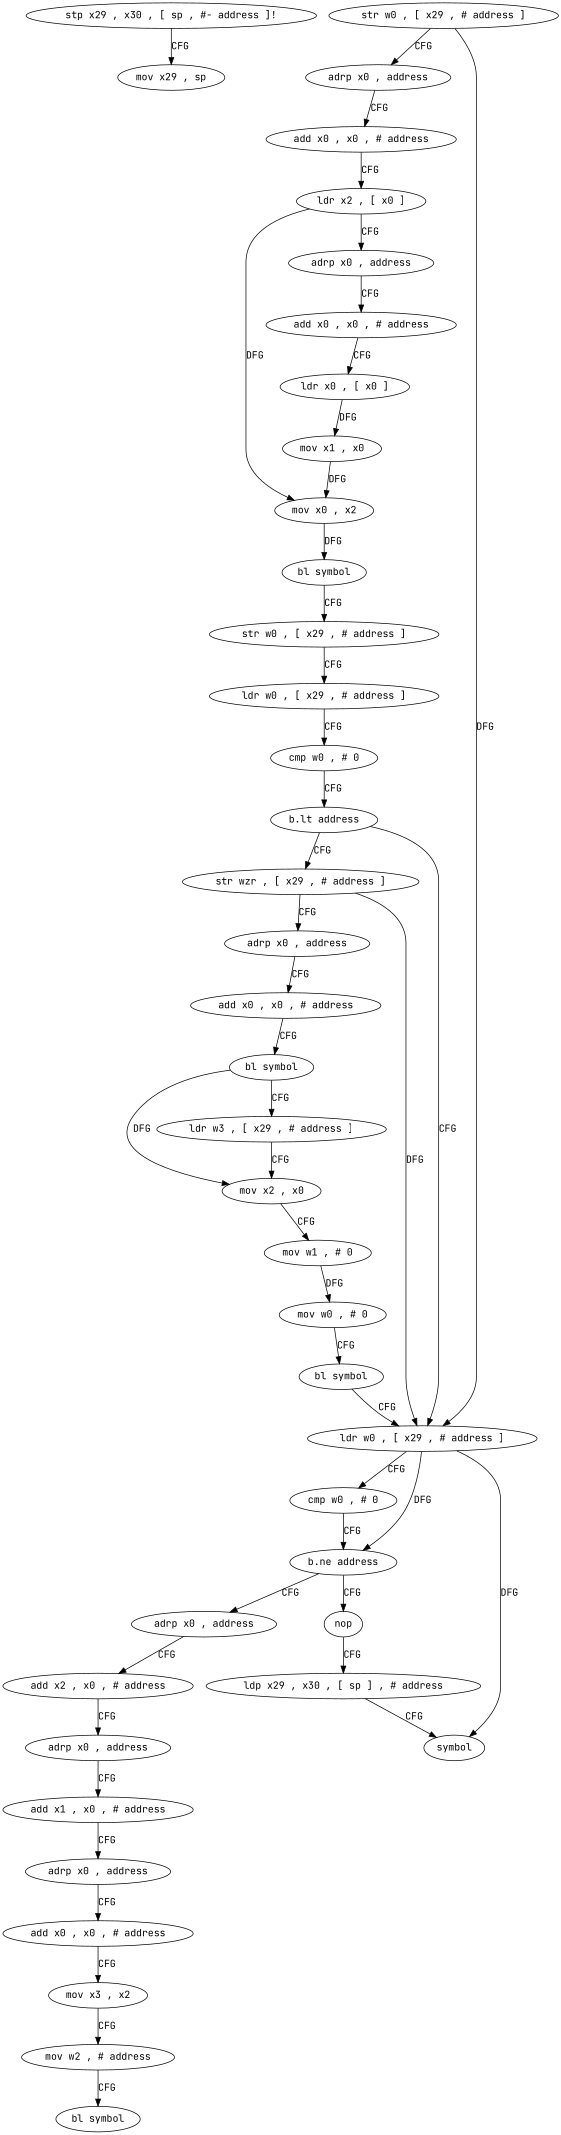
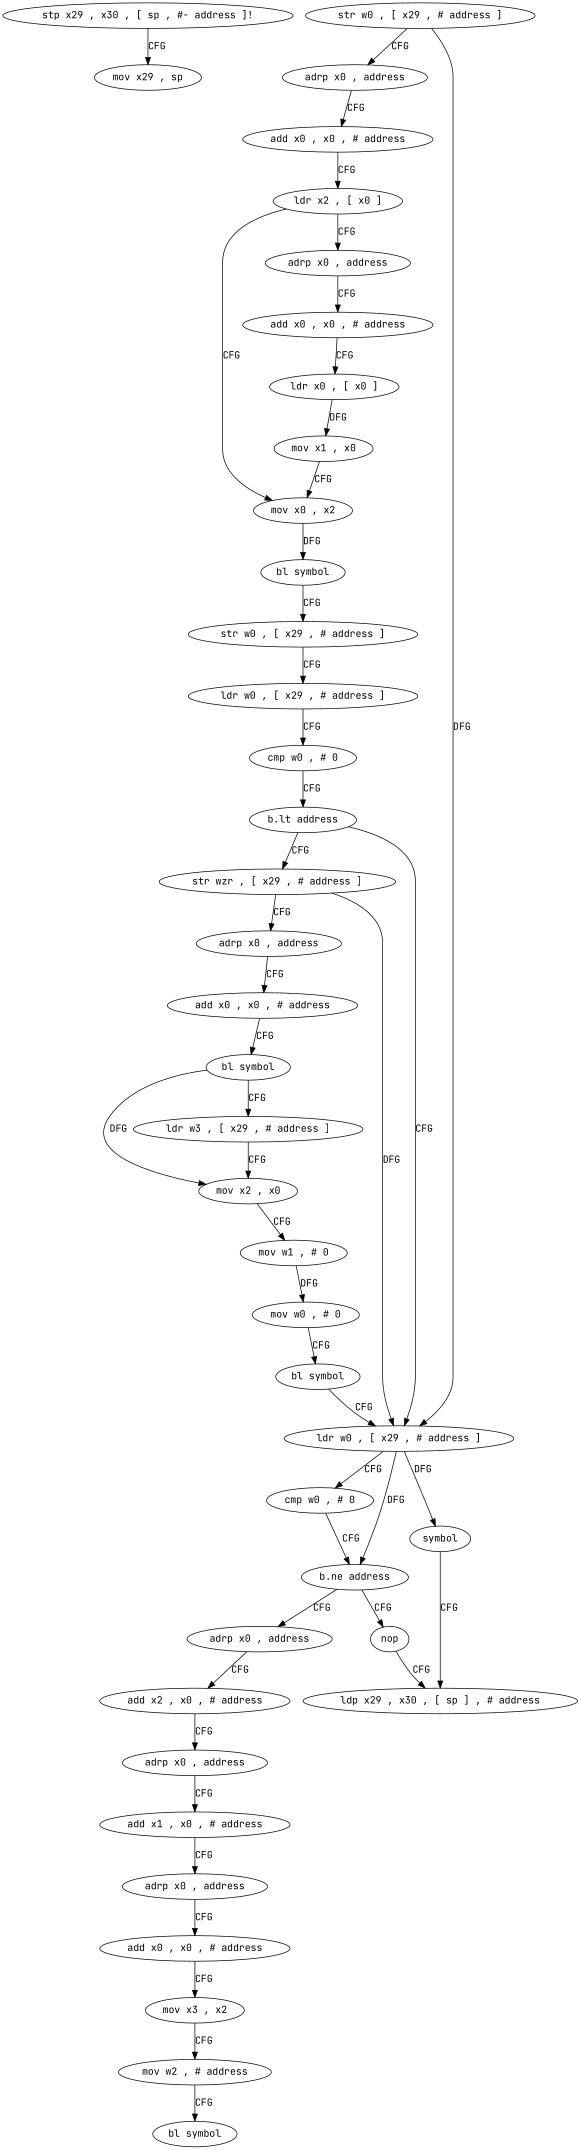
edge "ldr x2 , [ x0 ]" -> "mov x0 , x2": label "DFG" -> "CFG"
edge "mov x1 , x0" -> "mov x0 , x2": label "DFG" -> "CFG"
edge "ldp x29 , x30 , [ sp ] , # address" -> "symbol": reversed
